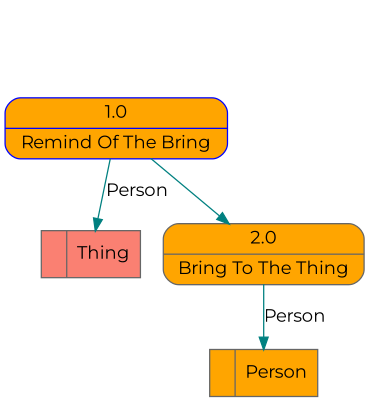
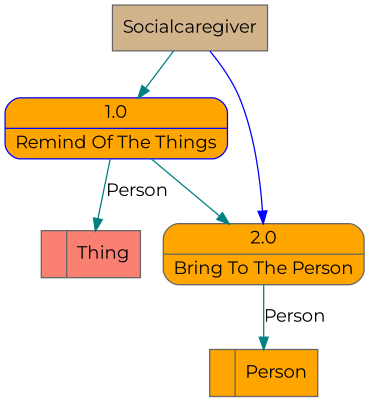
node "Socialcaregiver": added
node "1.0": text "Remind Of The Bring" -> "Remind Of The Things"
node "2.0": text "Bring To The Thing" -> "Bring To The Person"
